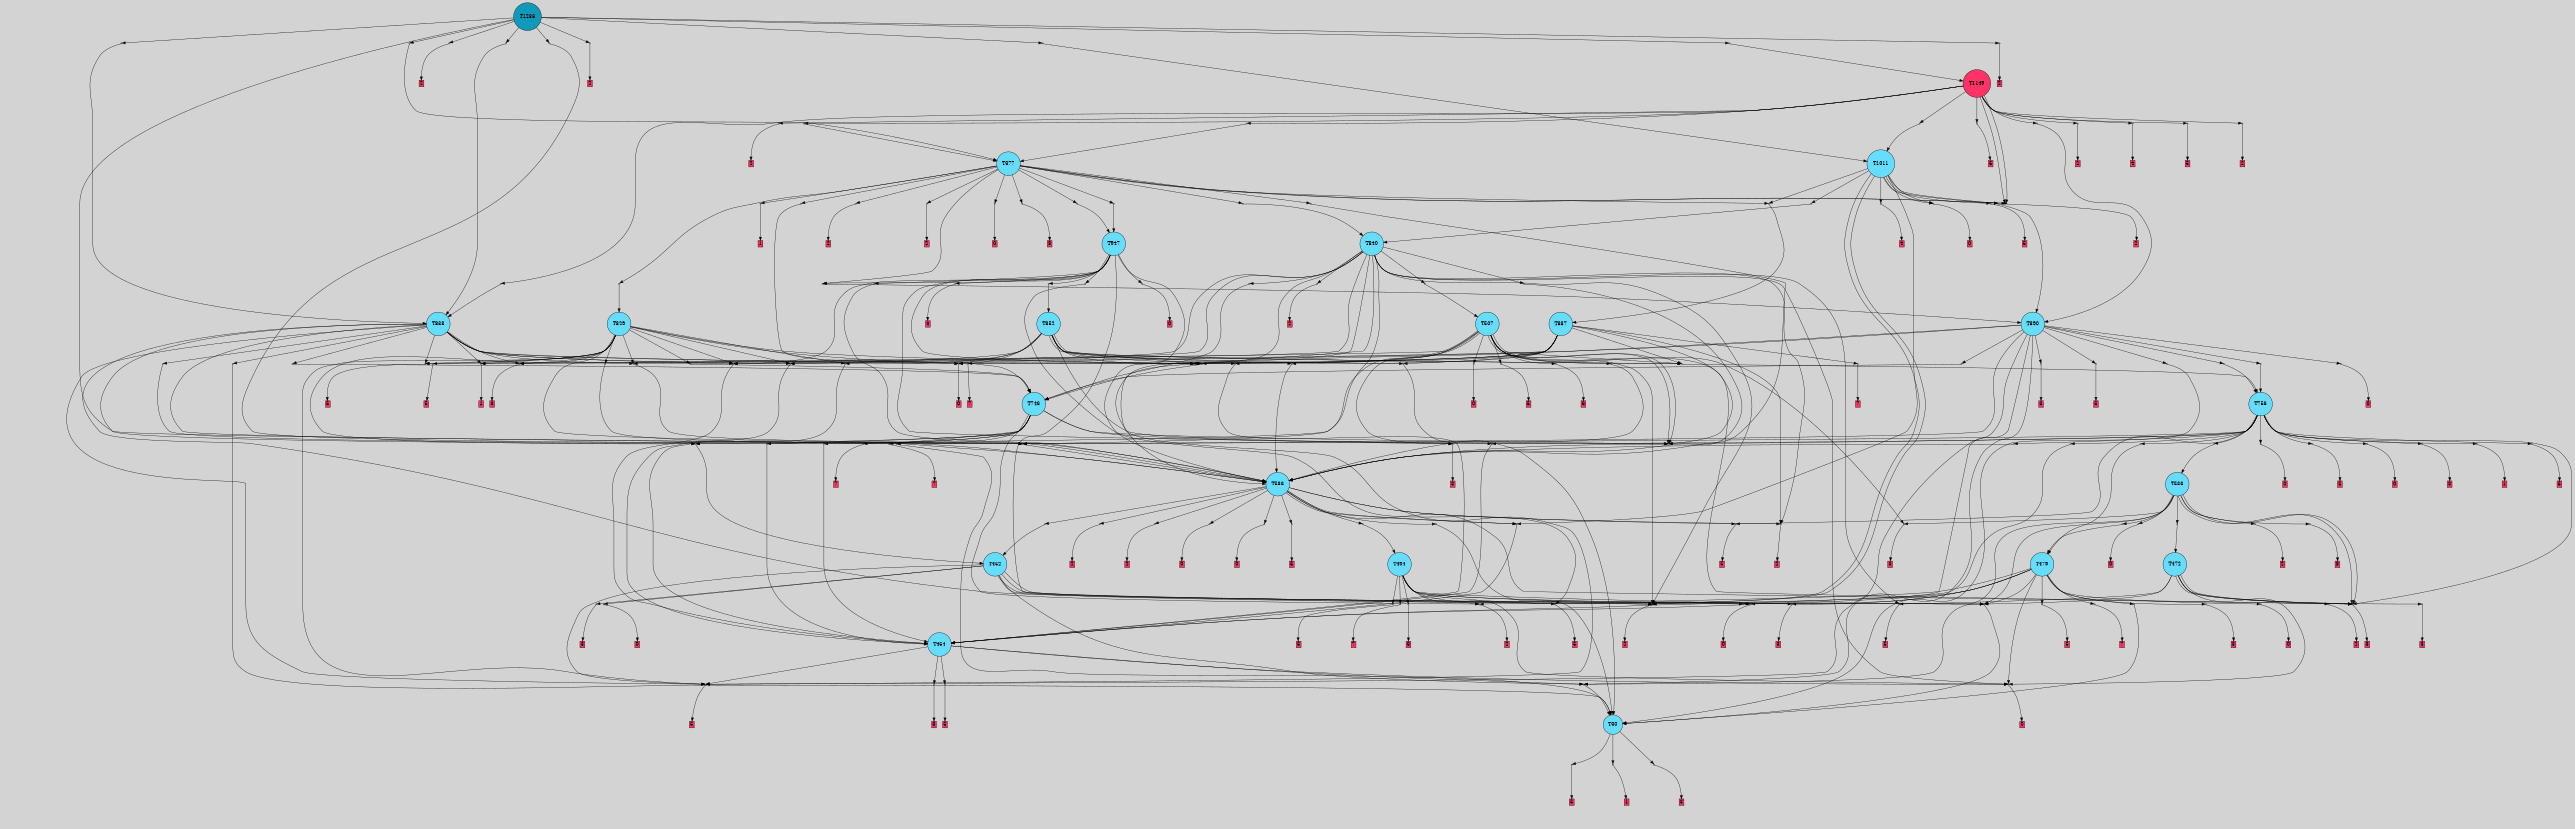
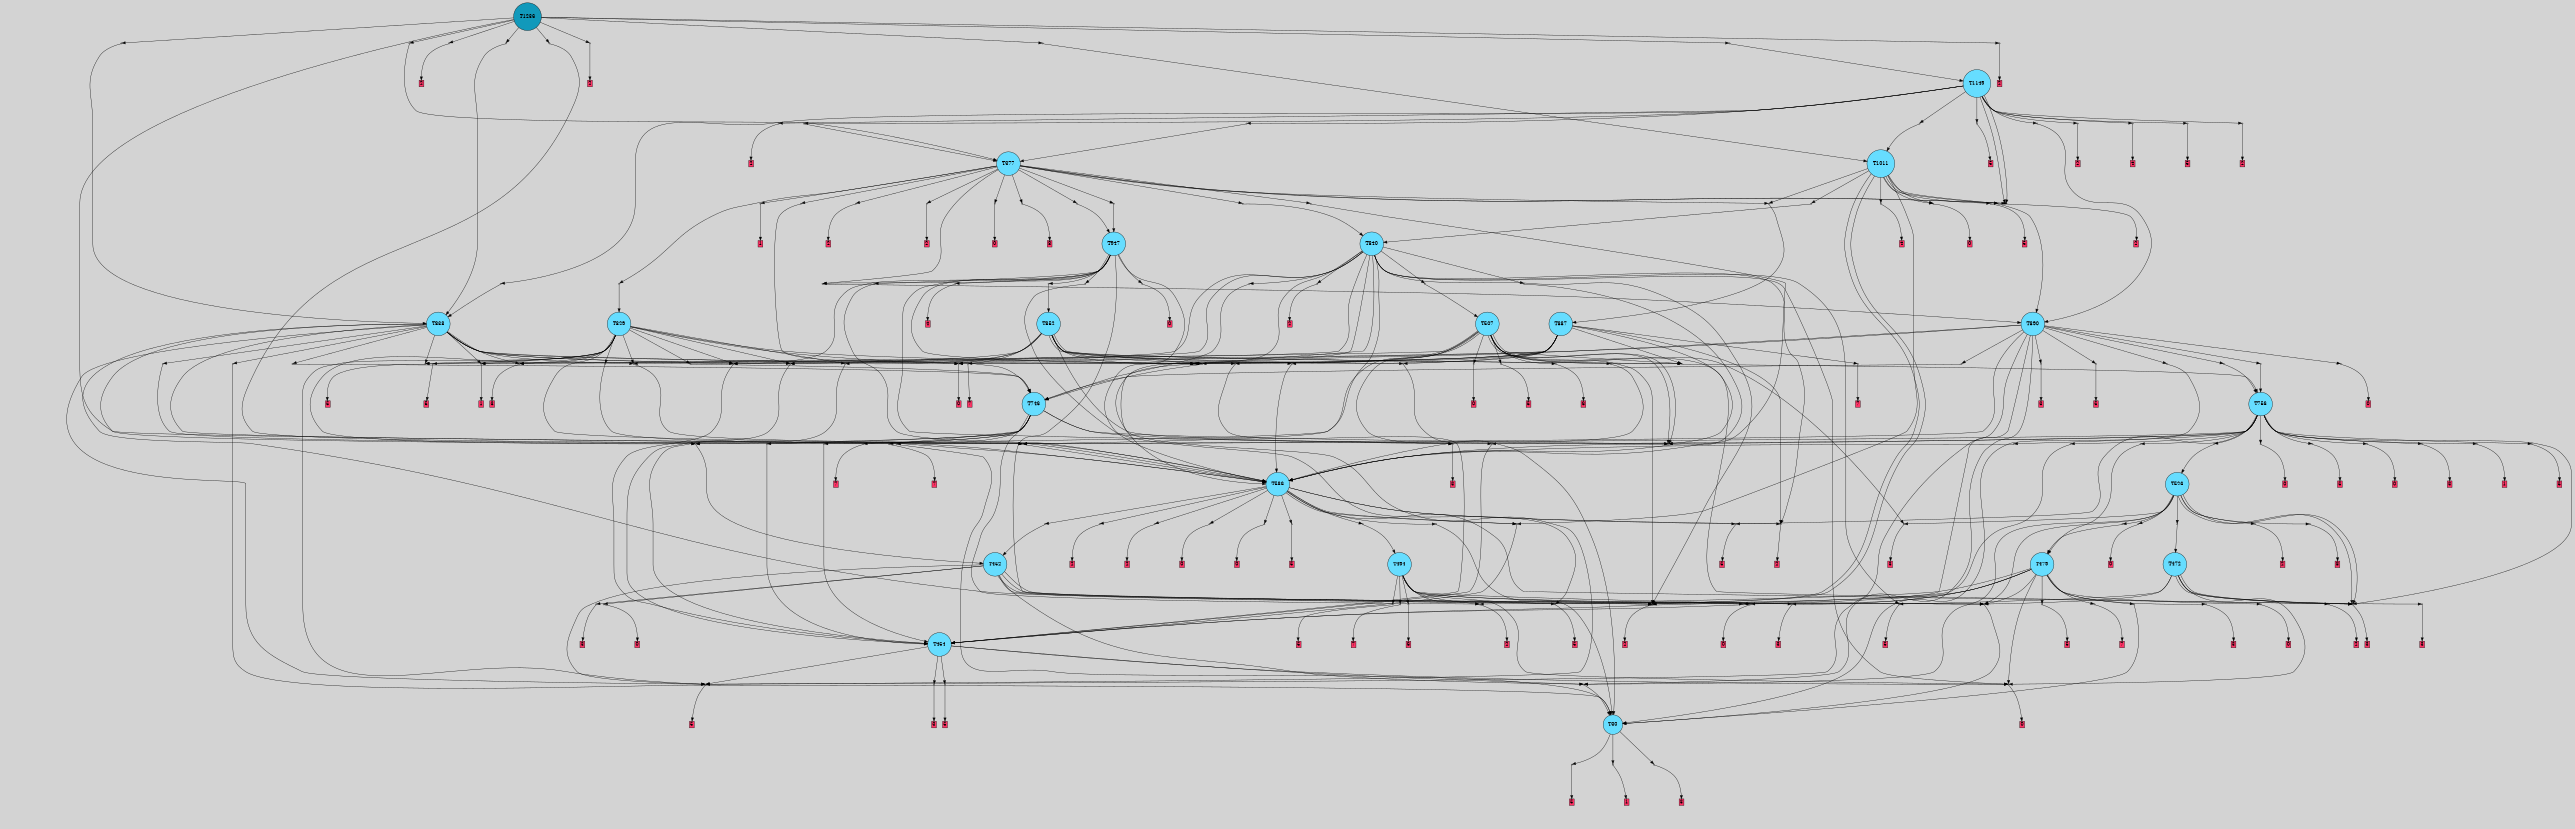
node "T1149": fillcolor #ff3366 -> #66ddff
node "T536": label "T536" -> "T526"
